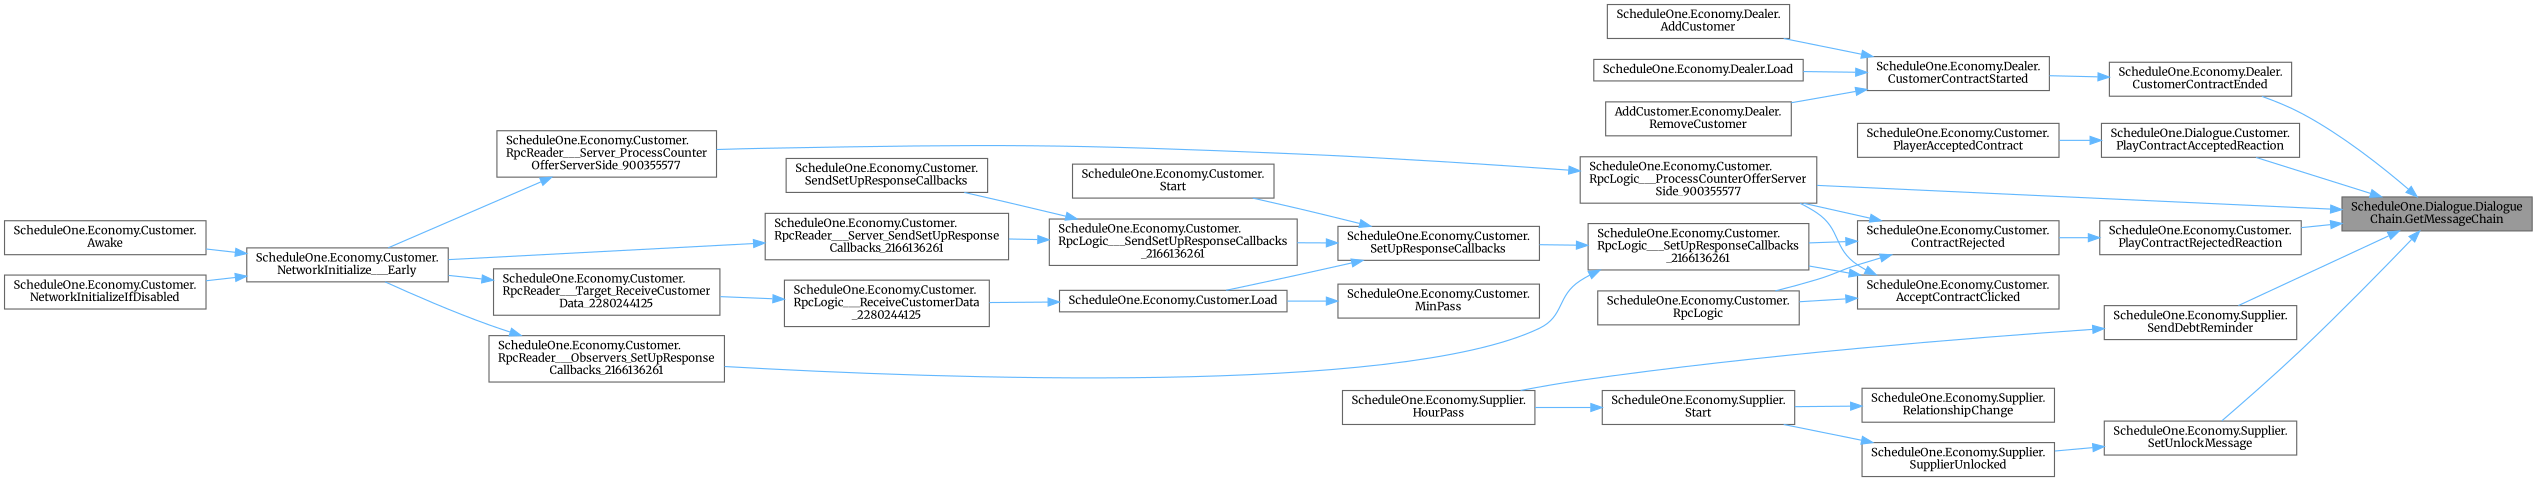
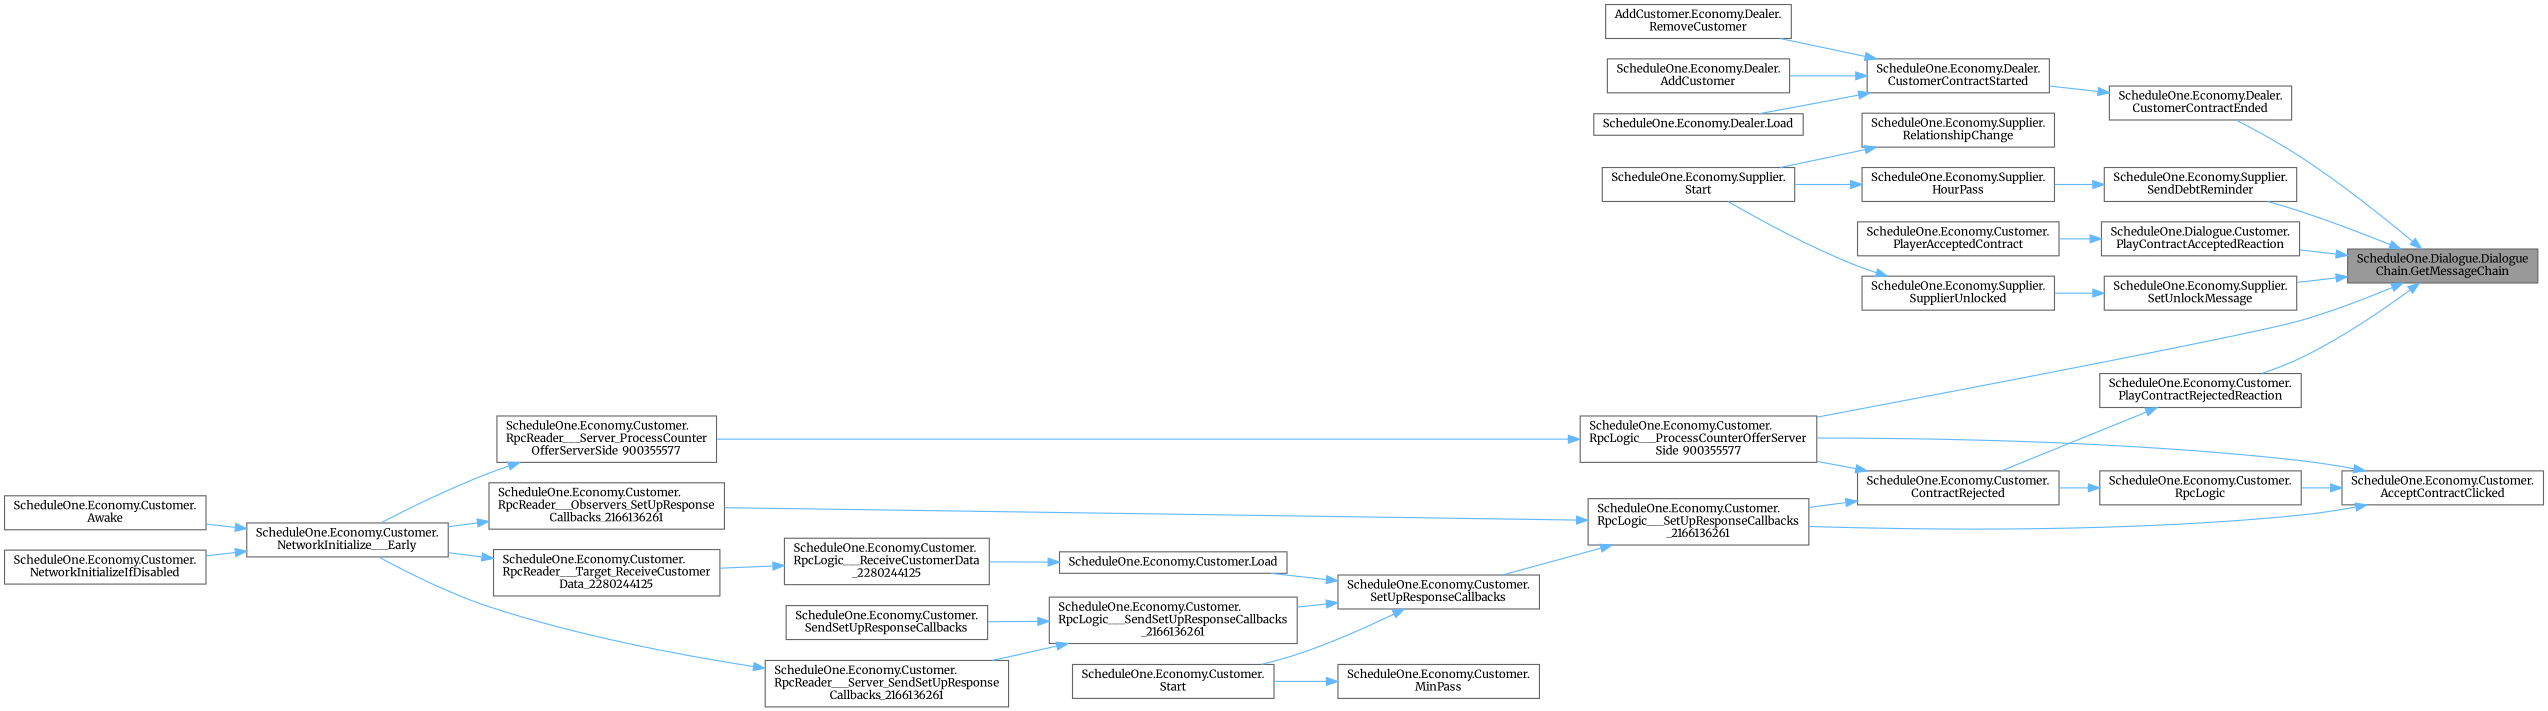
edge "ScheduleOne.Economy.Customer. RpcLogic" -> "ScheduleOne.Economy.Customer. ContractRejected": reversed
edge "ScheduleOne.Economy.Customer.Load" -> "ScheduleOne.Economy.Customer. MinPass": now "ScheduleOne.Economy.Customer. Start" -> "ScheduleOne.Economy.Customer. MinPass"
edge "ScheduleOne.Economy.Supplier. HourPass" -> "ScheduleOne.Economy.Supplier. Start": reversed
